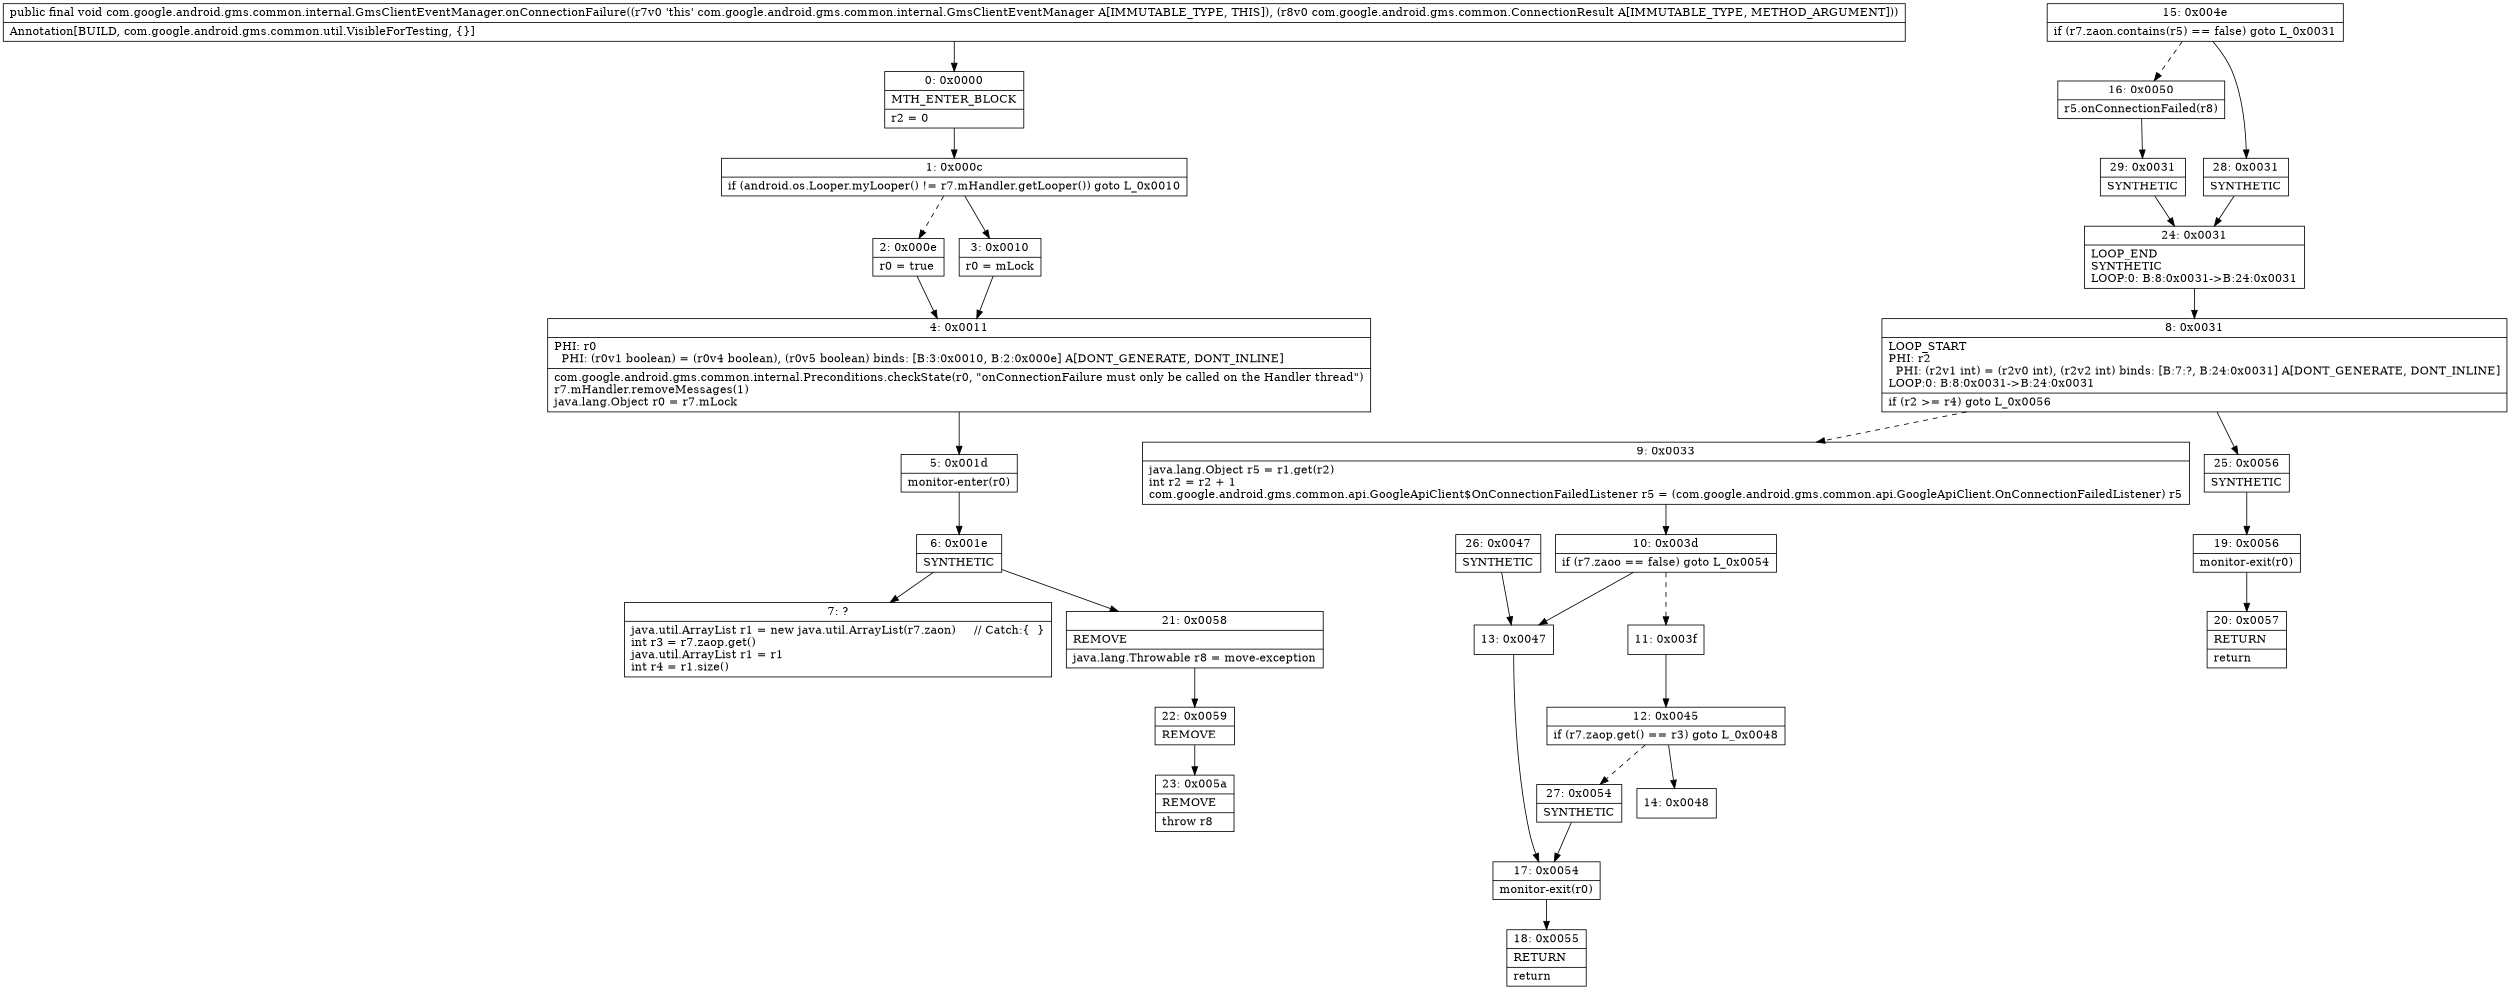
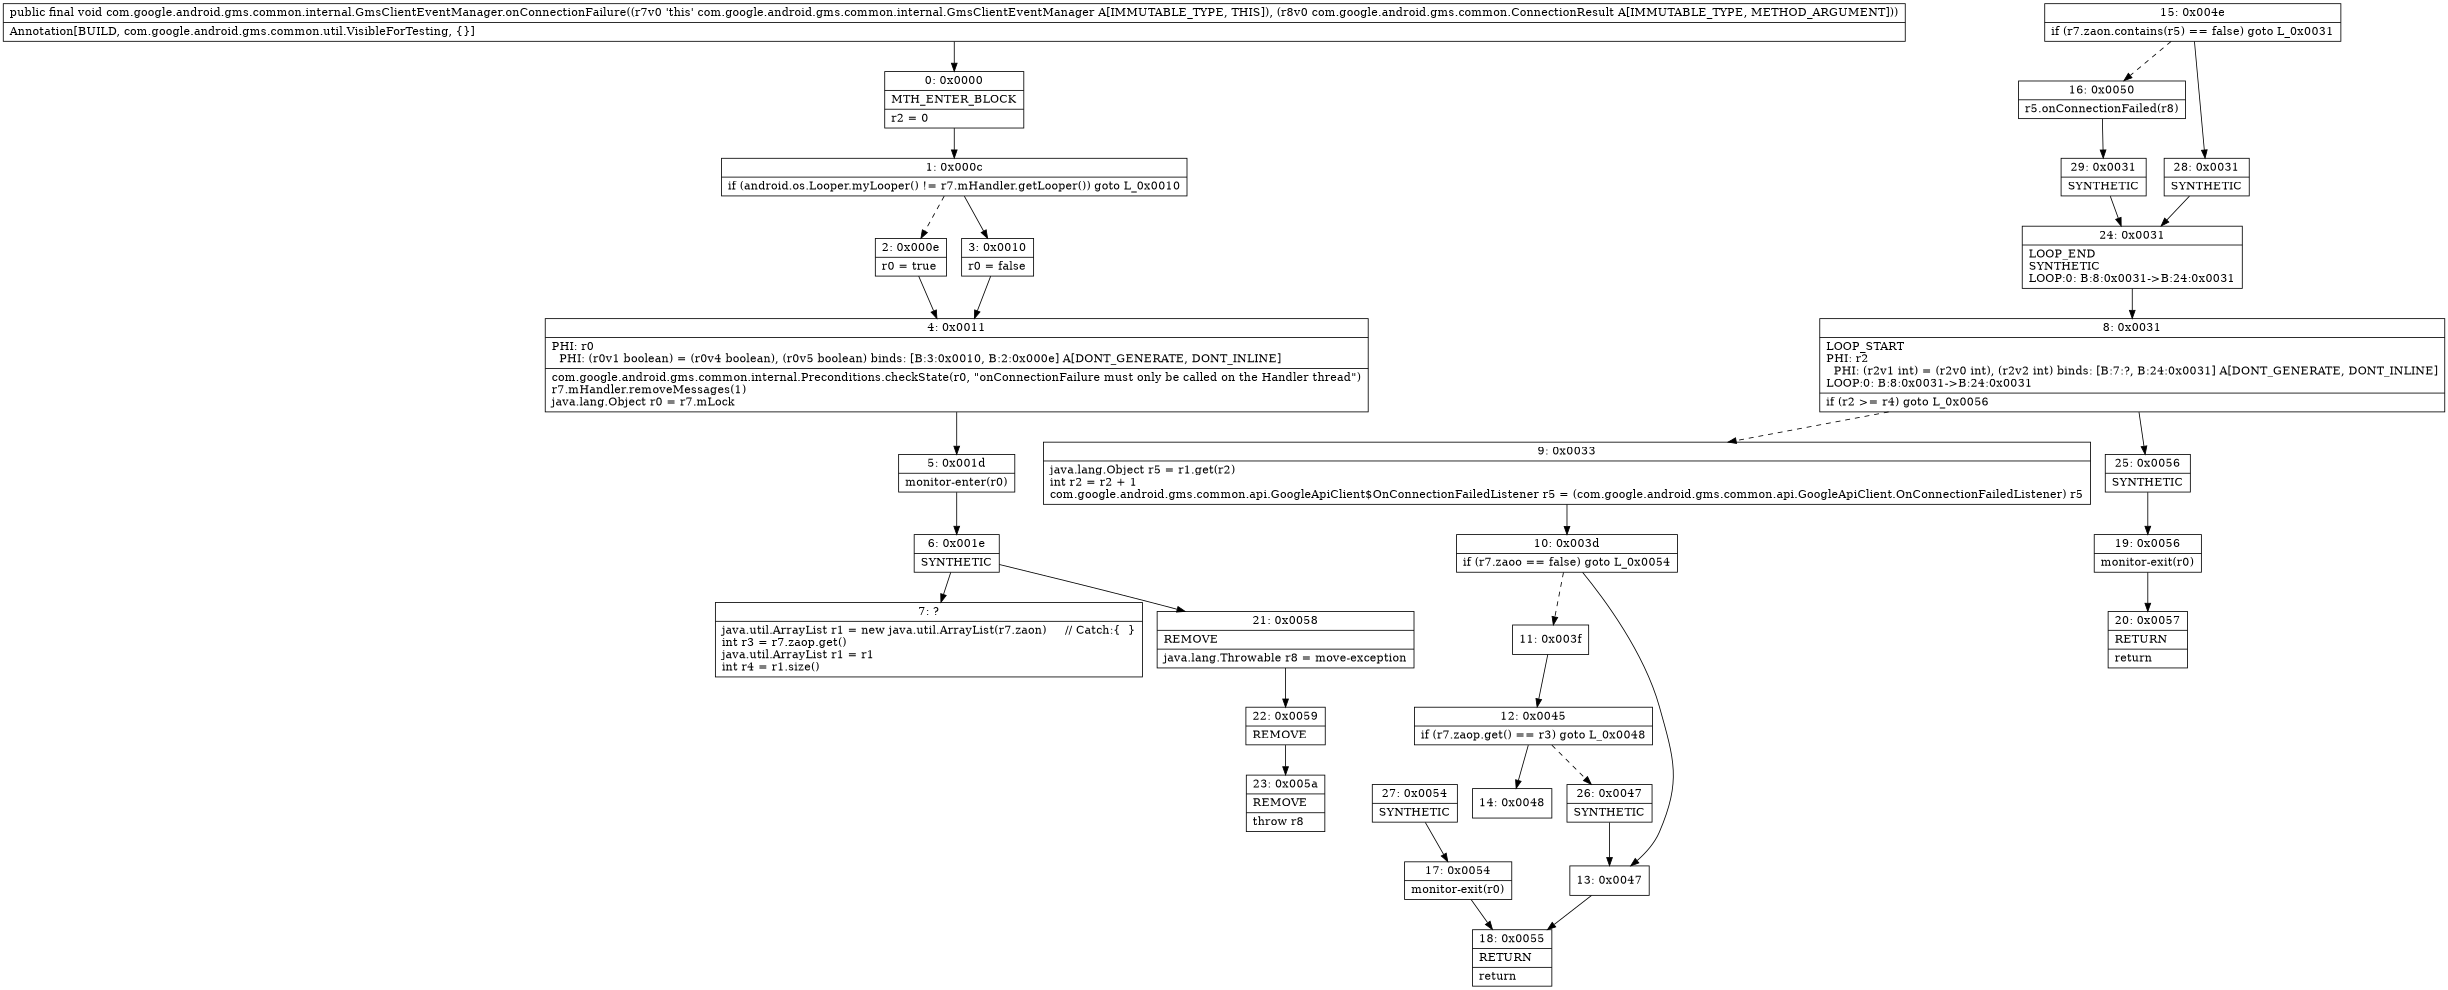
node "3: 0x0010": text "r0 = mLock" -> "r0 = false"
edge "13: 0x0047" -> "17: 0x0054": now "13: 0x0047" -> "18: 0x0055"
edge "12: 0x0045" -> "27: 0x0054": now "12: 0x0045" -> "26: 0x0047"
